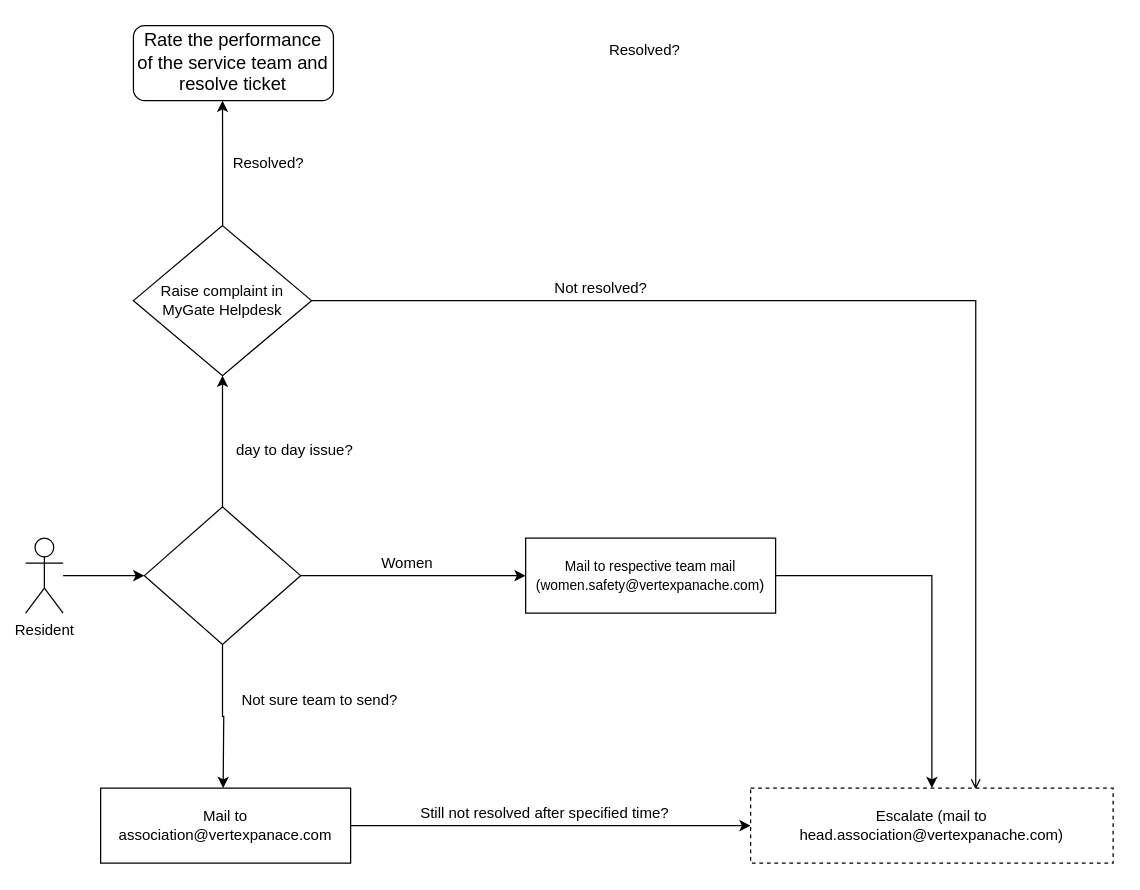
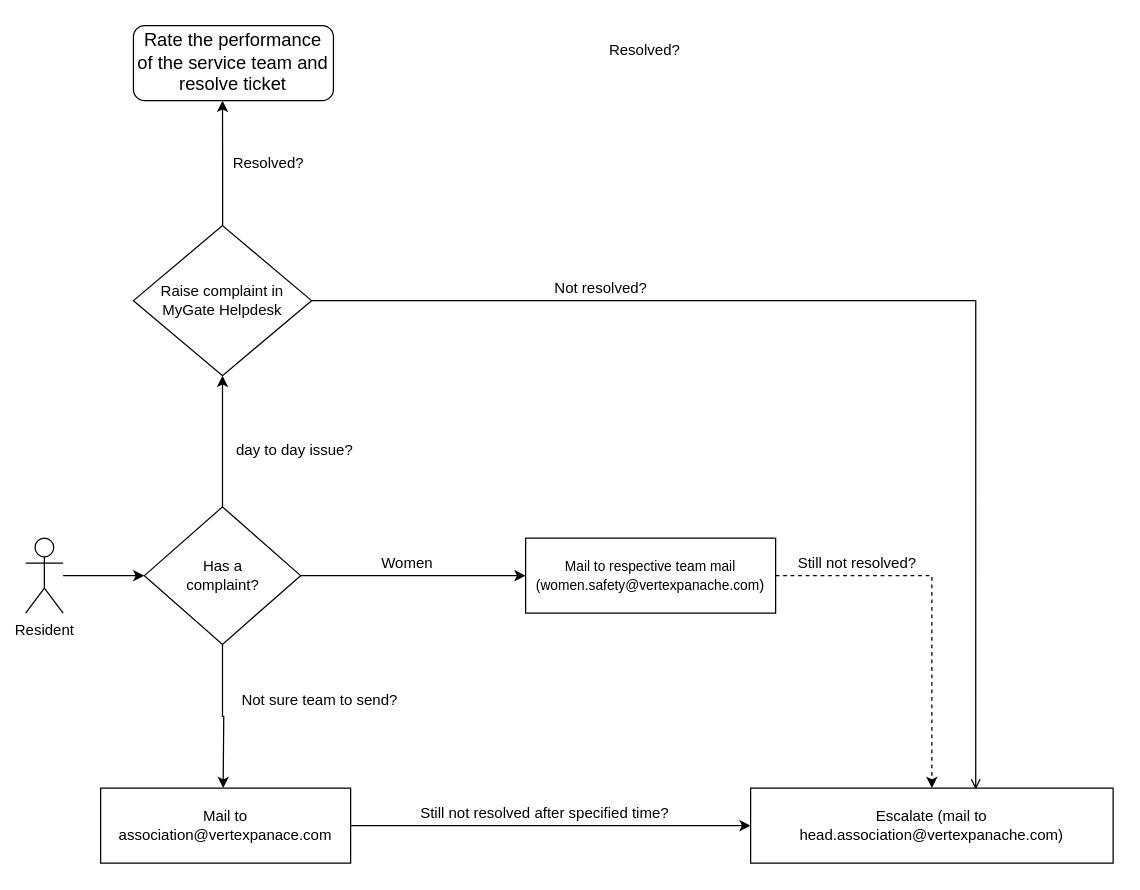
node "Still not resolved?": added
node "Has a complaint?": added
edge "Mail to respective team mail (women.safety@vertexpanache.com)" -> "Escalate (mail to head.association@vertexpanache.com)": style solid -> dashed
node "Escalate (mail to head.association@vertexpanache.com)": style dashed -> solid
